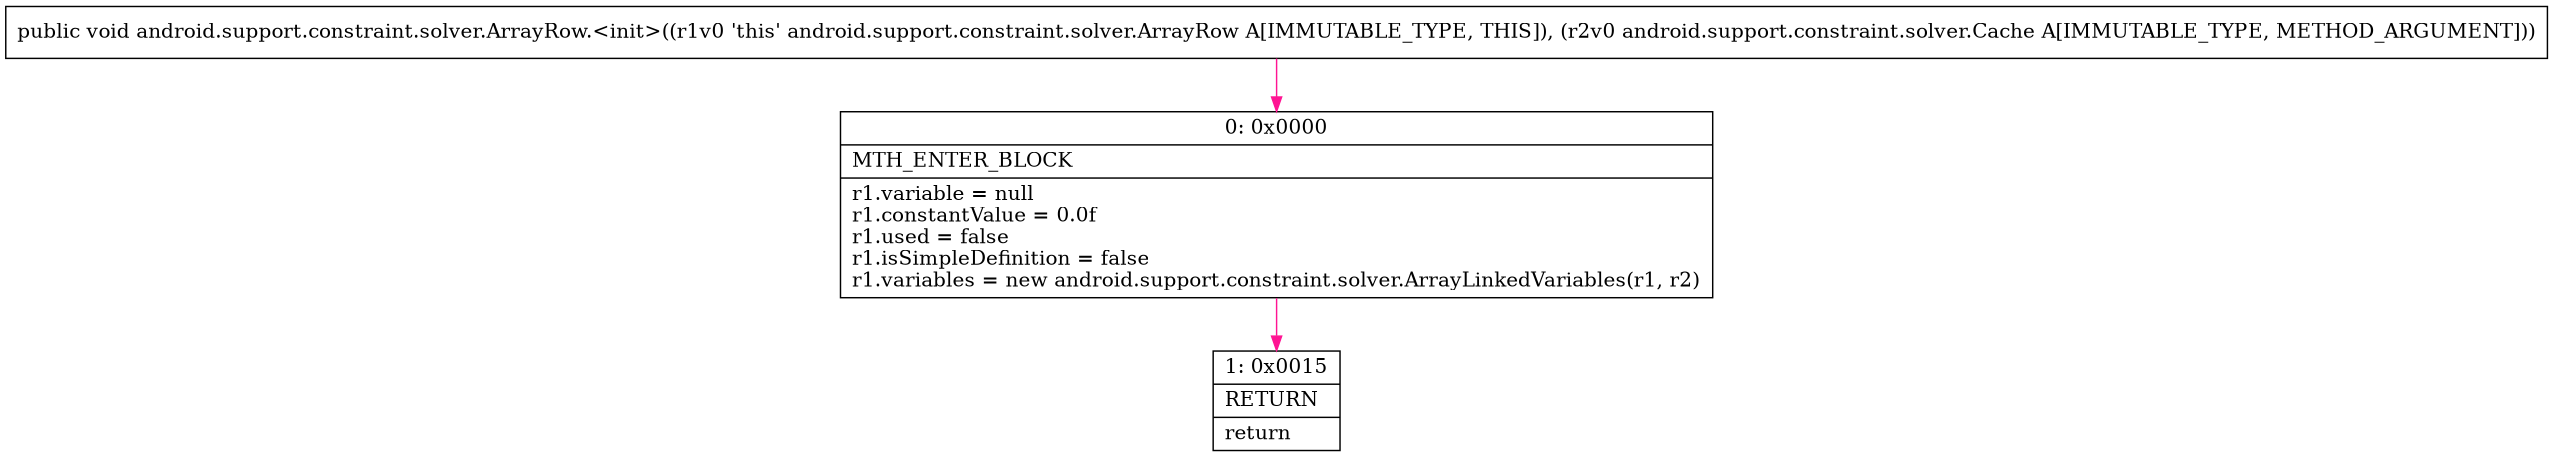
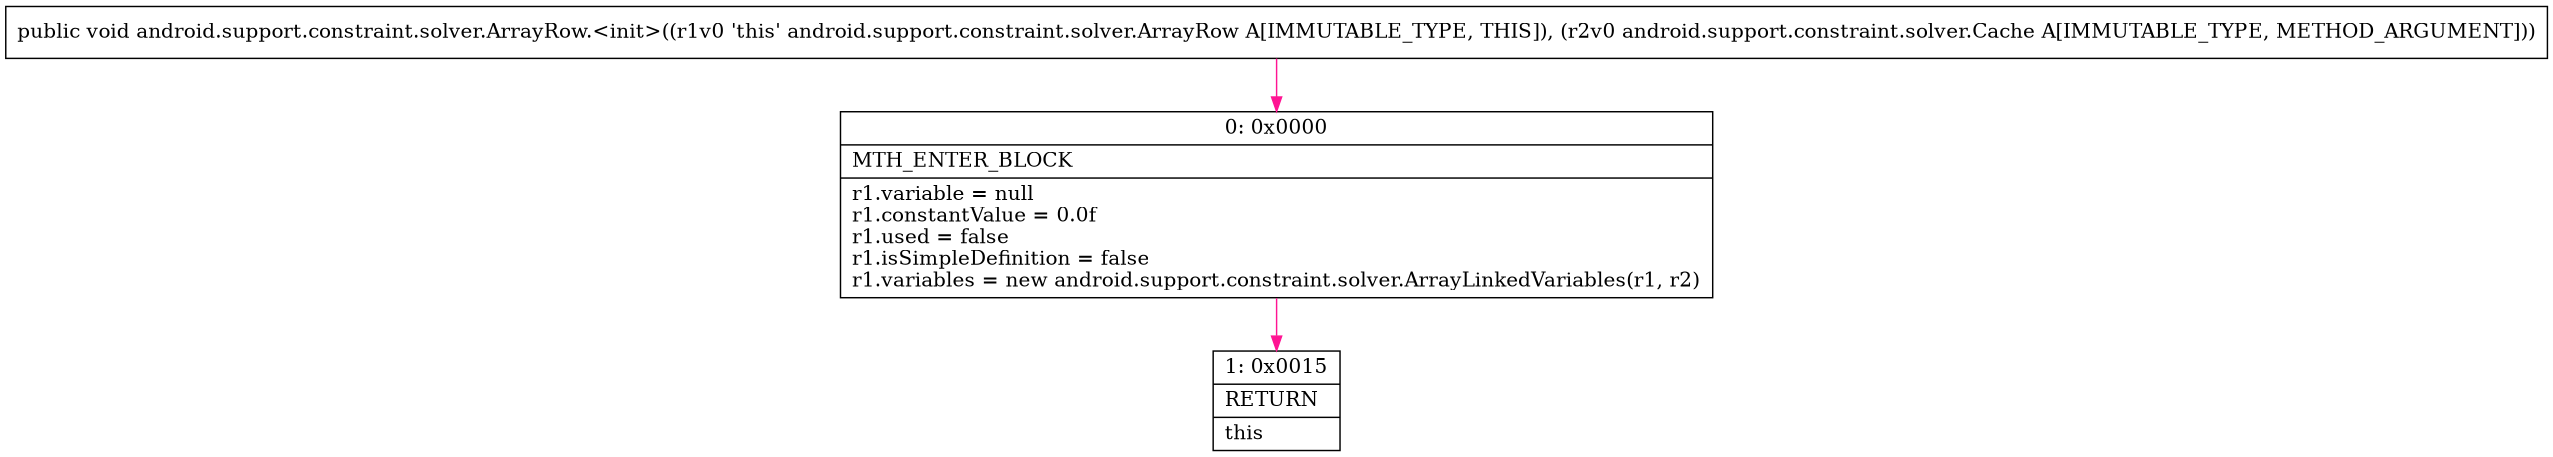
node "1: 0x0015": text "return" -> "this"
